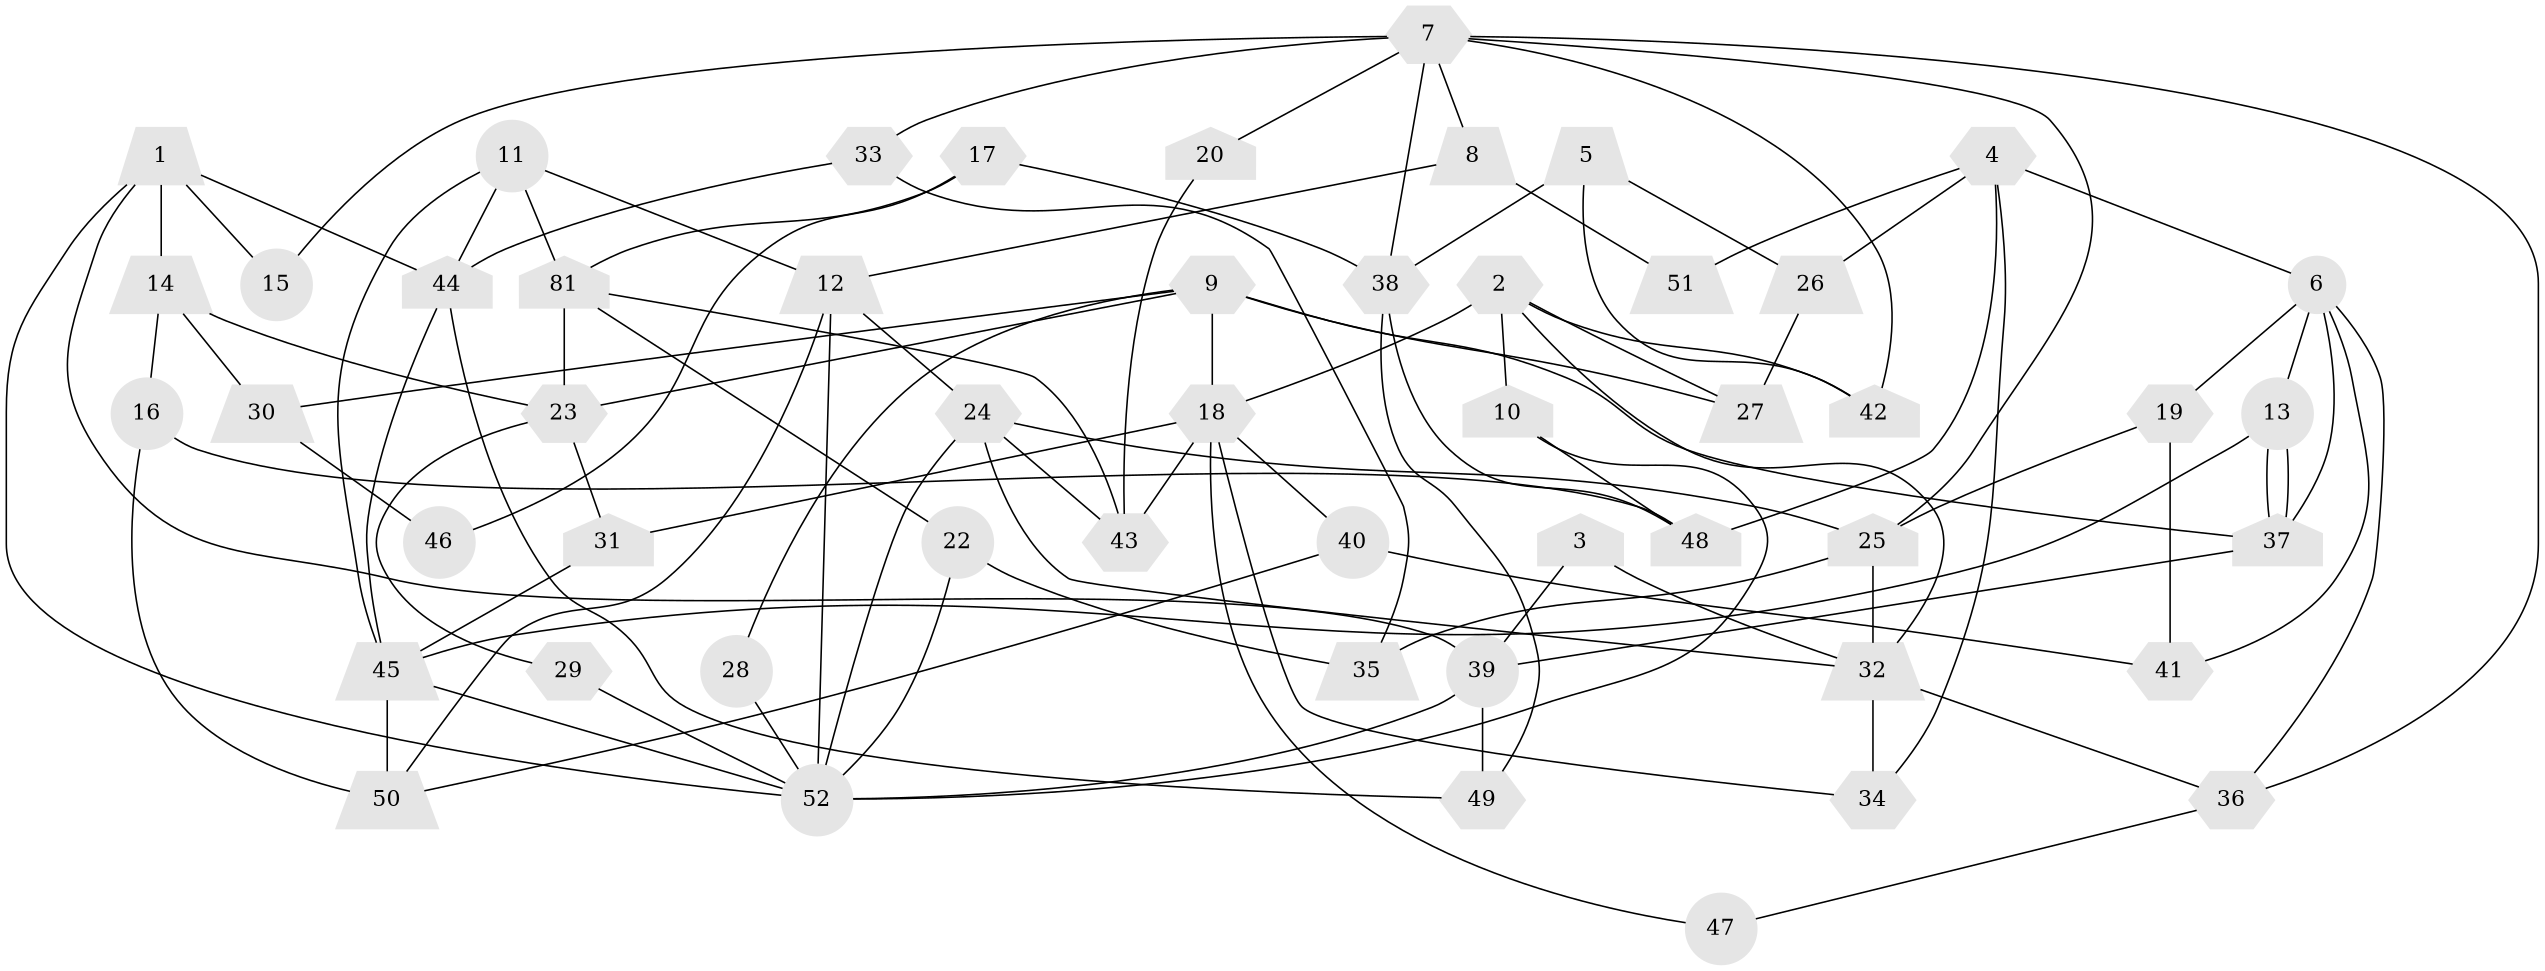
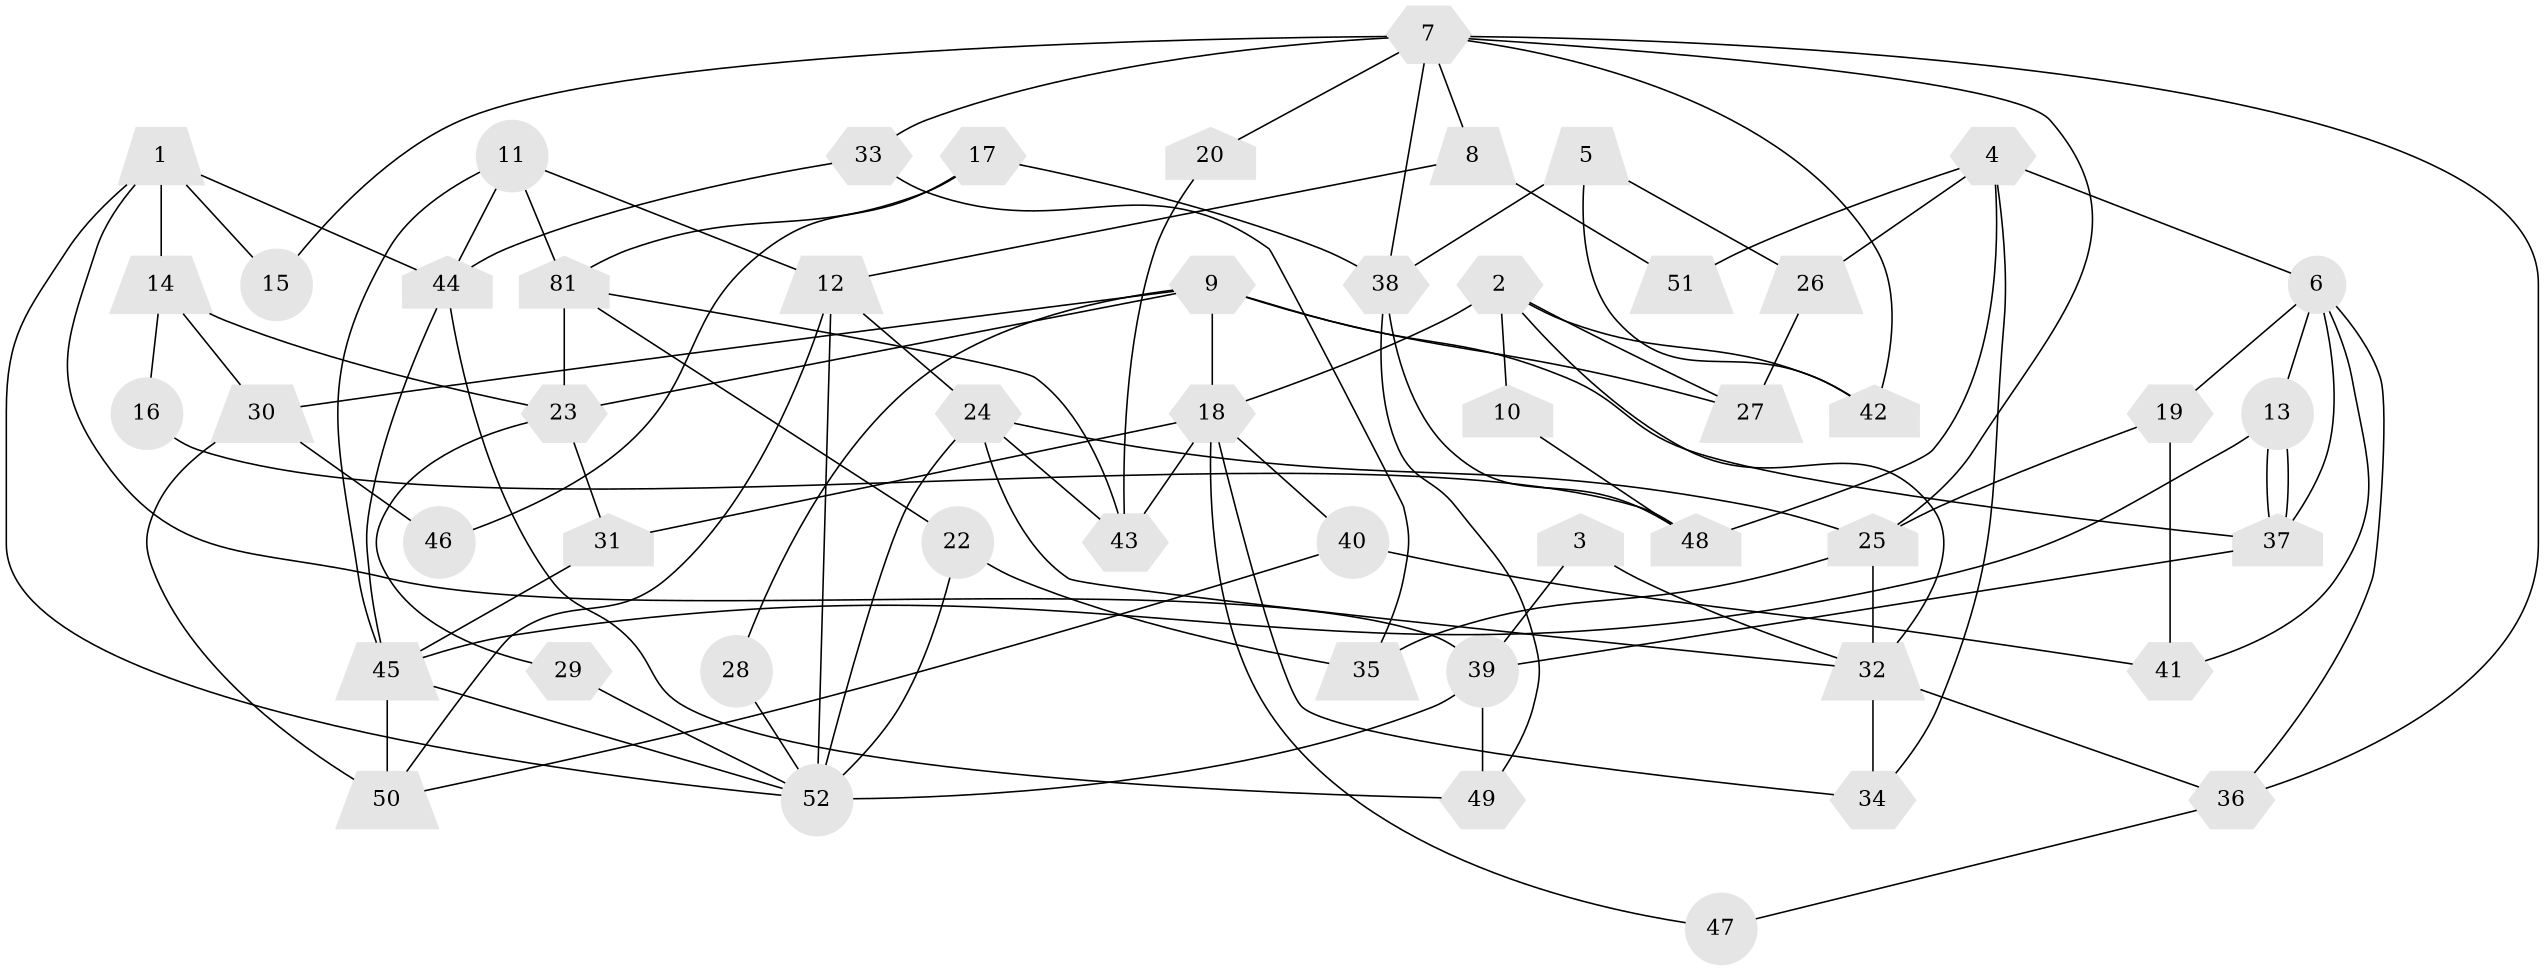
edge "16" -- "50": now "30" -- "50"
edge "10" -- "52": removed
